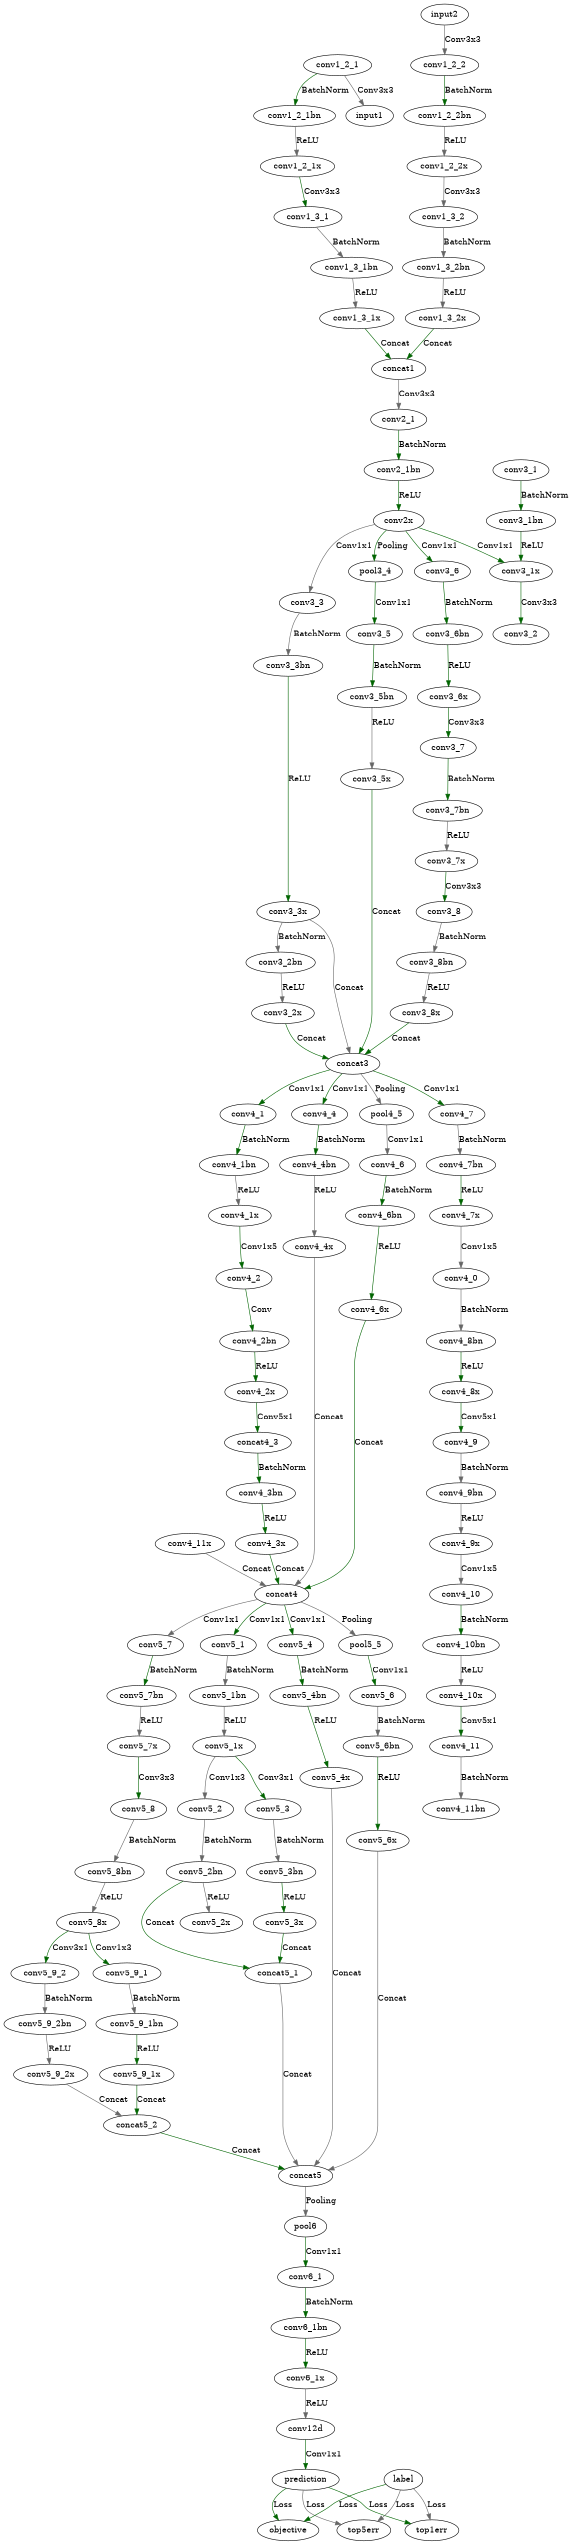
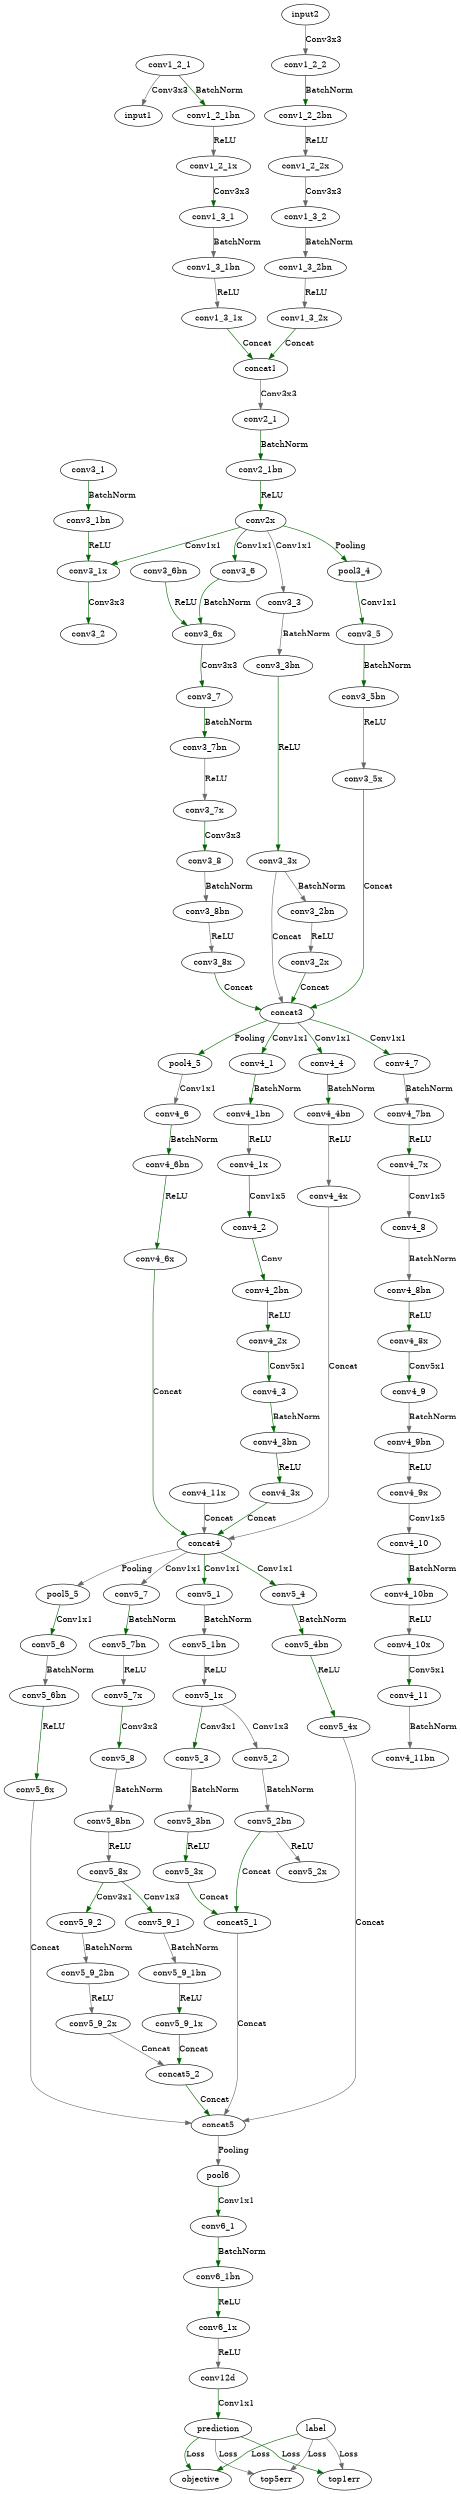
edge "conv3_6" -> "conv3_6bn": now "conv3_6" -> "conv3_6x"
edge "concat3" -> "pool4_5": color gray40 -> darkgreen
node "conv4_0": label "conv4_0" -> "conv4_8"
node "concat4_3": label "concat4_3" -> "conv4_3"
